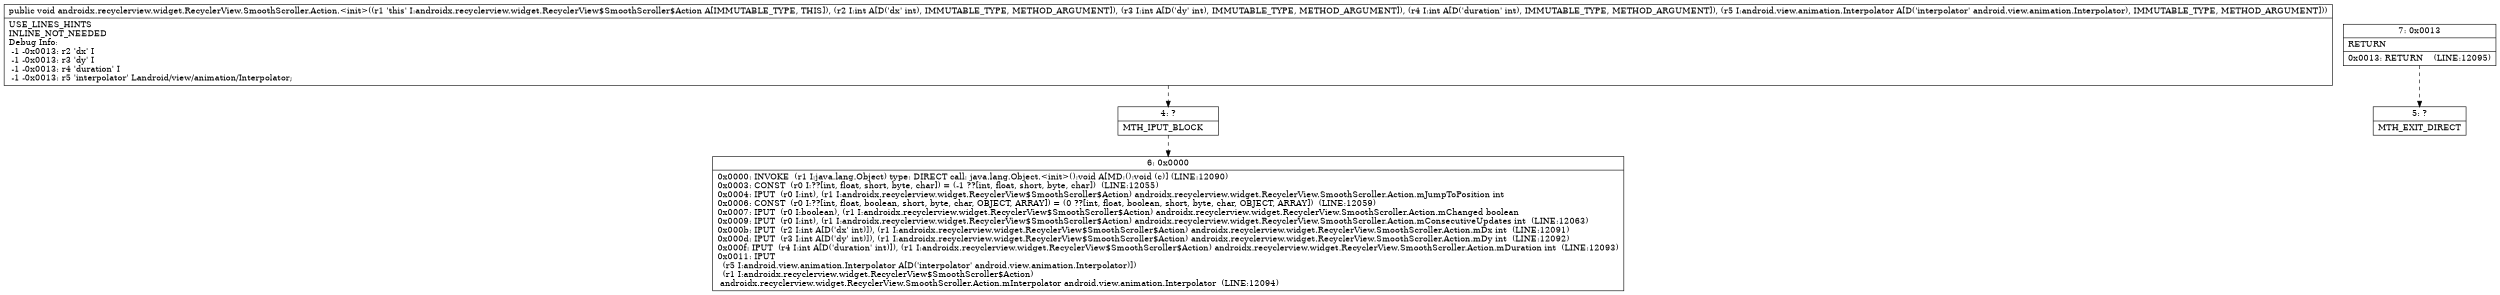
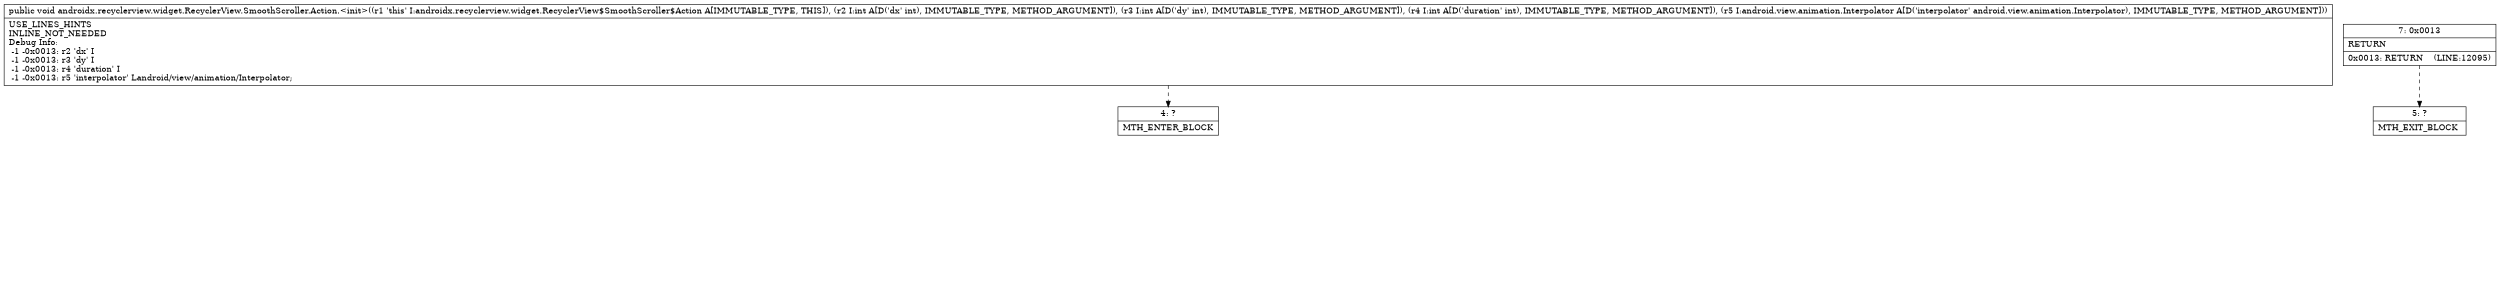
node "4: ?": text "MTH_IPUT_BLOCK" -> "MTH_ENTER_BLOCK"
node "5: ?": text "MTH_EXIT_DIRECT" -> "MTH_EXIT_BLOCK"
node "6: 0x0000": removed
